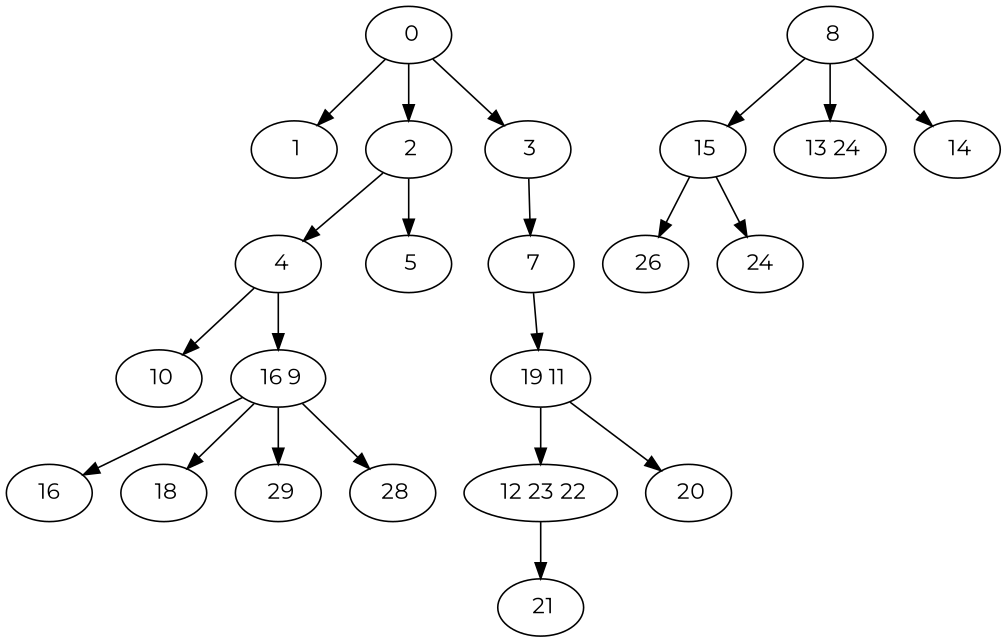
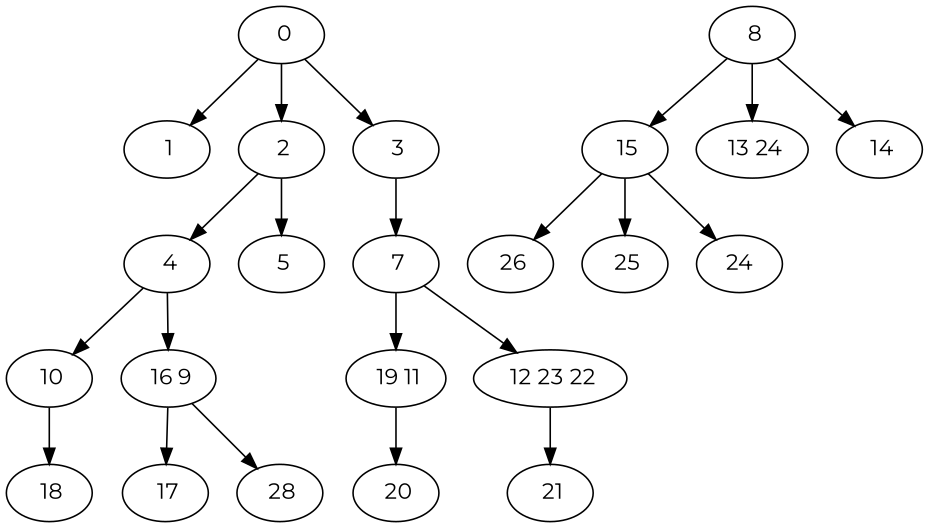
node "25": added
edge "19 11" -> "12 23 22": now "7" -> "12 23 22"
edge "16 9" -> "18": now "10" -> "18"
node "16": label "16" -> "17"
node "29": removed
